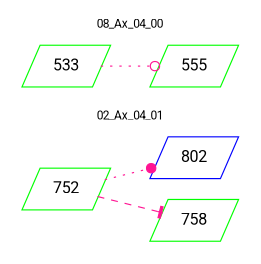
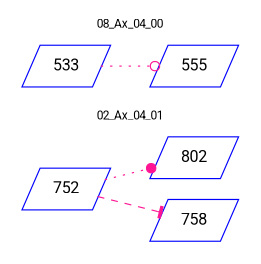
node "533": color green -> blue
node "555": color green -> blue
node "752": color green -> blue
node "758": color green -> blue
